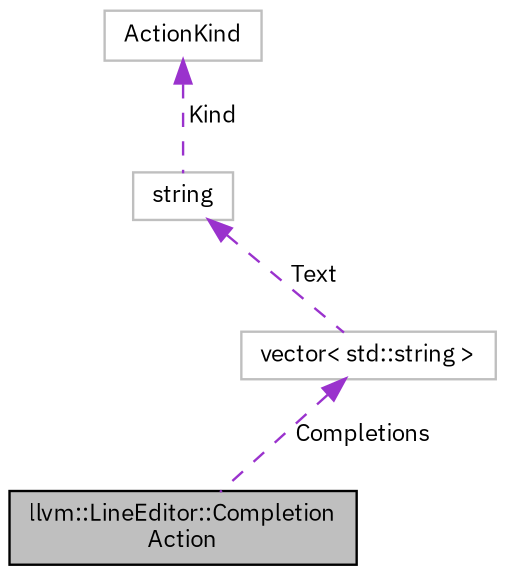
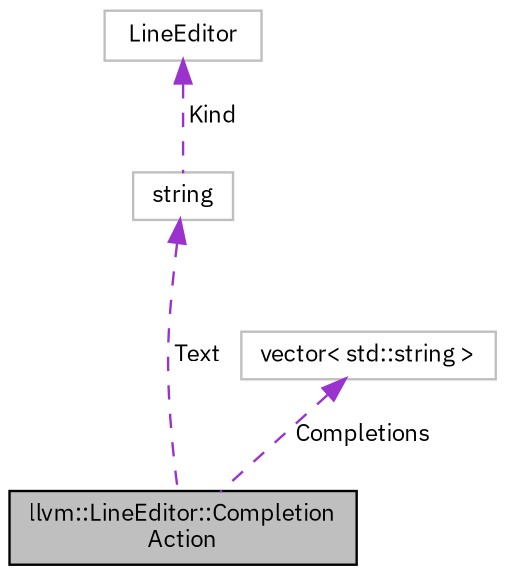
node "ActionKind": label "ActionKind" -> "LineEditor"
edge "vector< std::string >" -> "string": now "llvm::LineEditor::Completion Action" -> "string"
